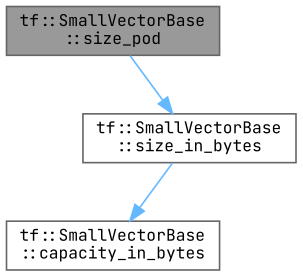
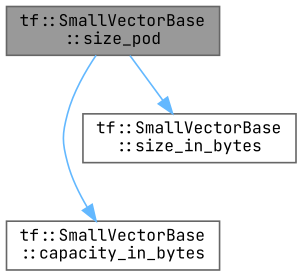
edge "tf::SmallVectorBase ::size_in_bytes" -> "tf::SmallVectorBase ::capacity_in_bytes": now "tf::SmallVectorBase ::size_pod" -> "tf::SmallVectorBase ::capacity_in_bytes"
